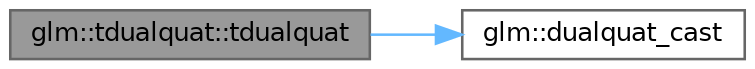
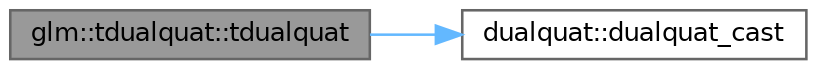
node "glm::dualquat_cast": label "glm::dualquat_cast" -> "dualquat::dualquat_cast"
